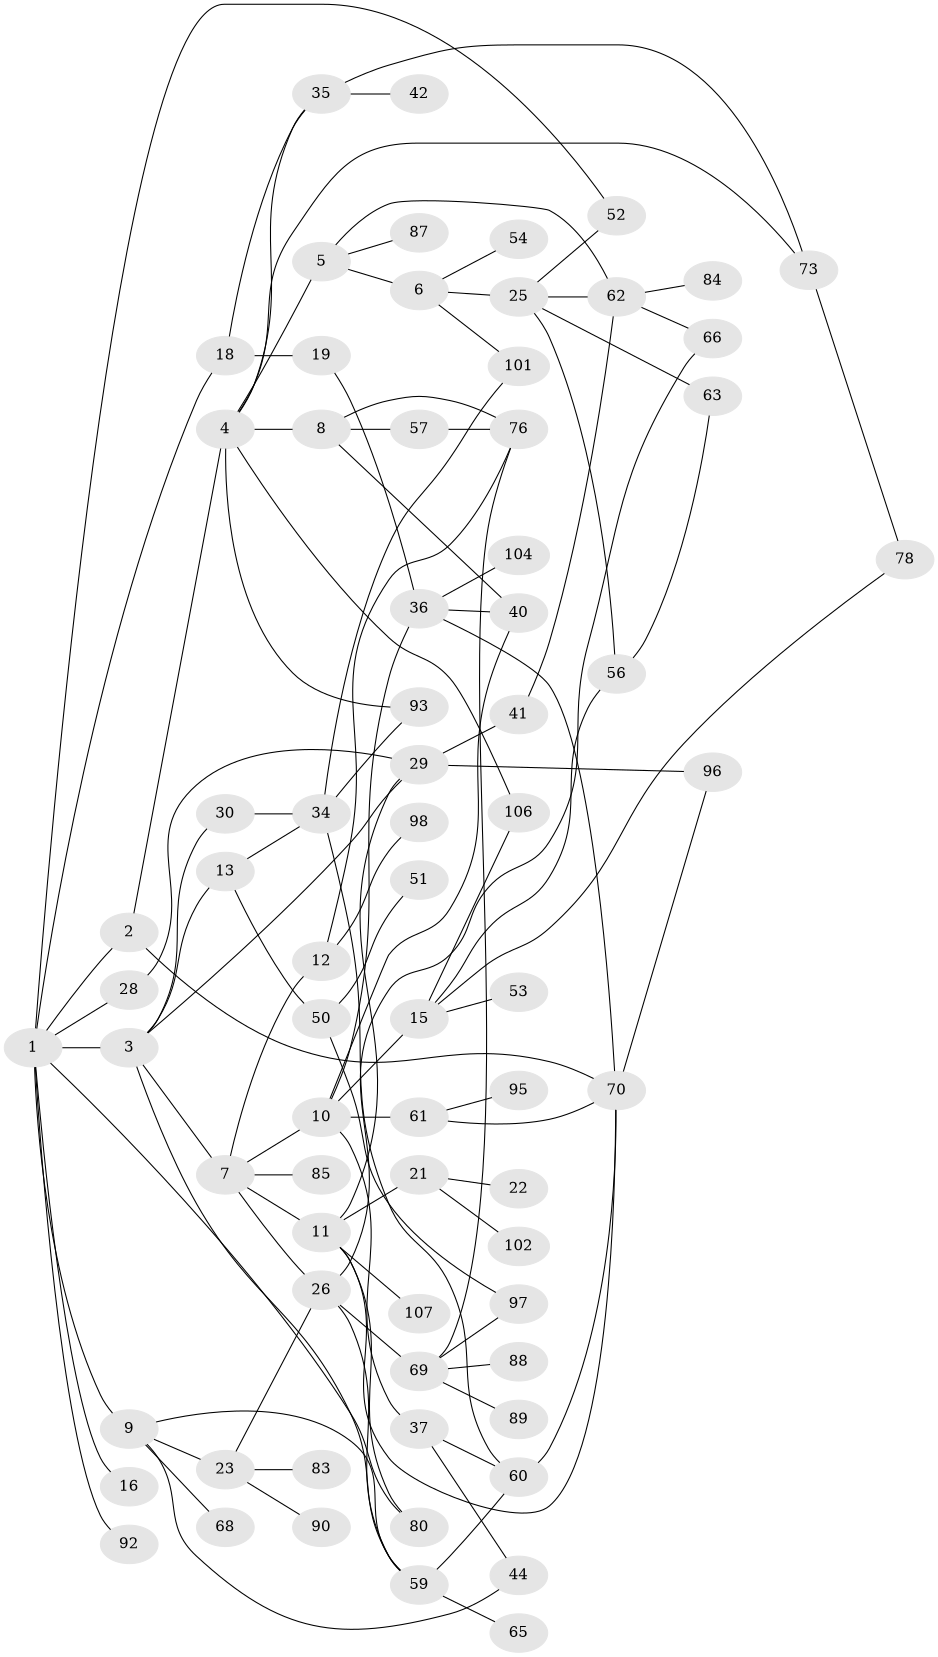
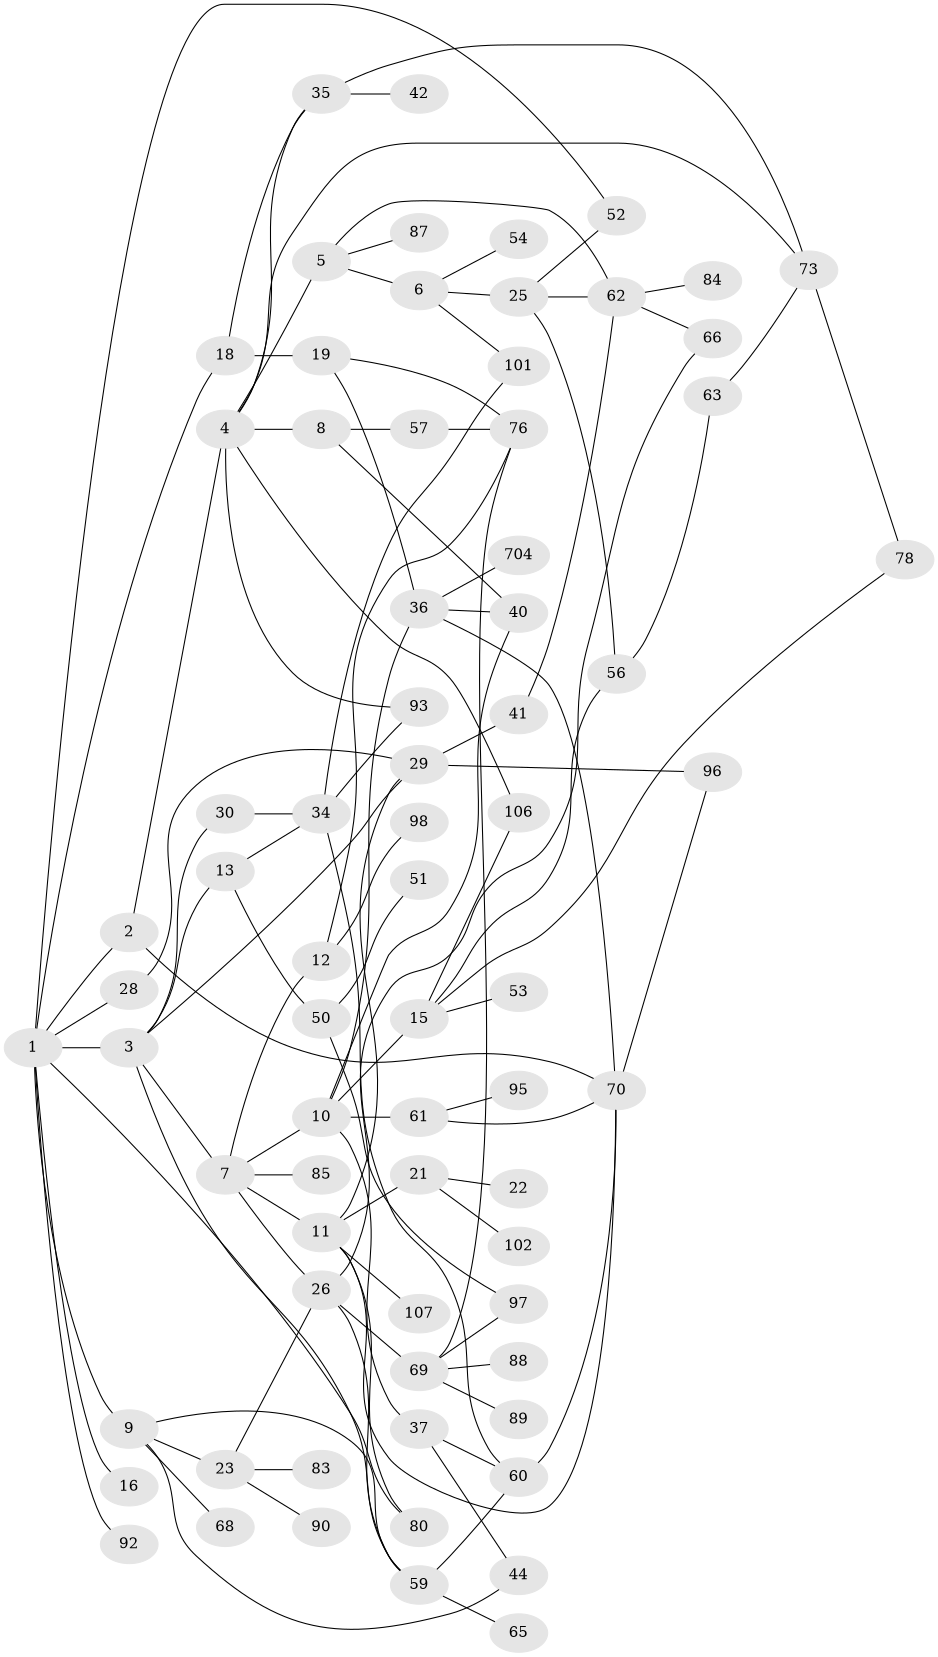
edge "25" -- "63": now "73" -- "63"
edge "8" -- "76": now "19" -- "76"
node "104": label "104" -> "704"
